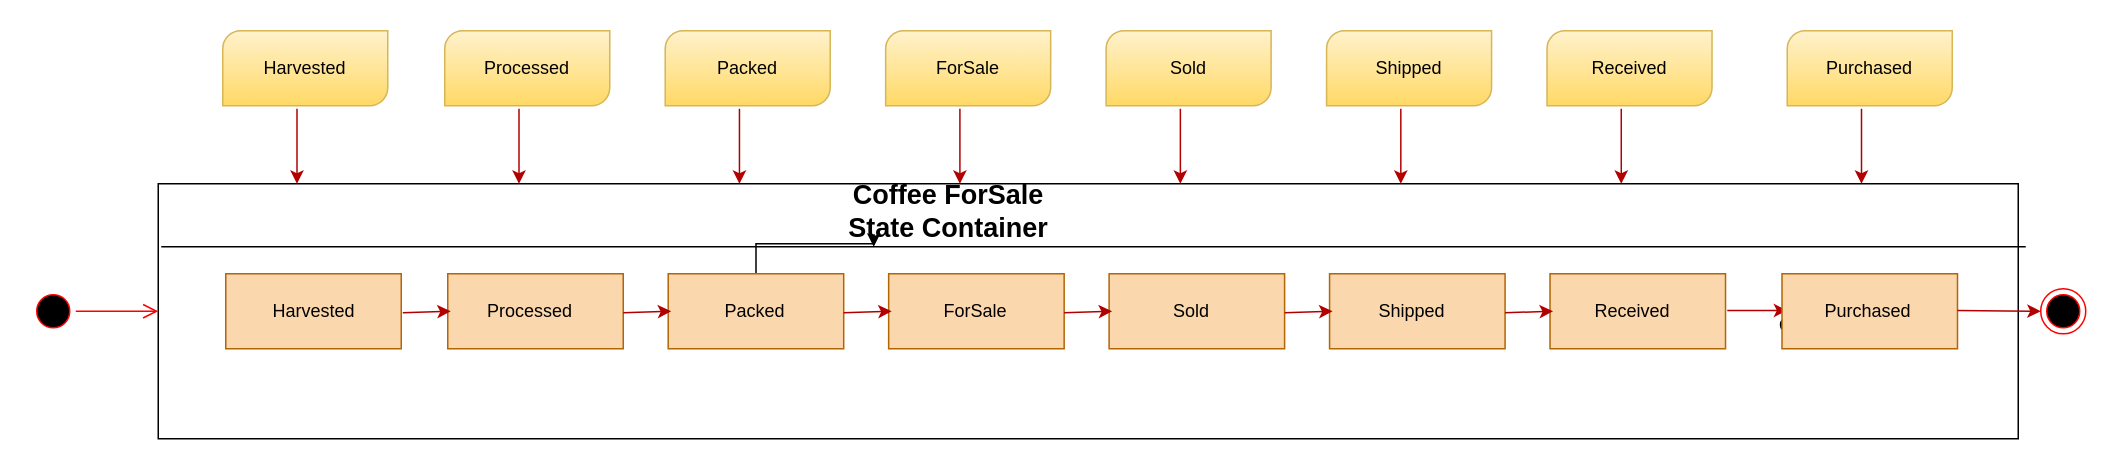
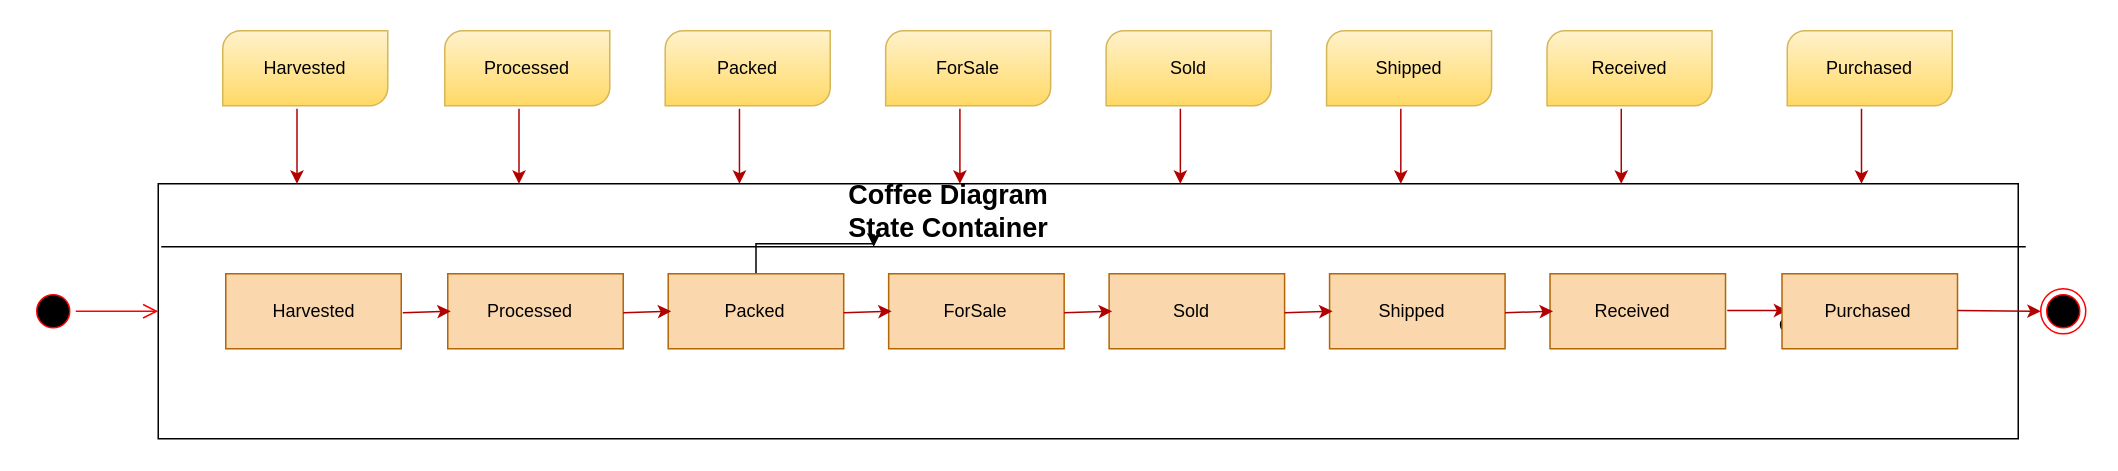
node "Coffee ForSale State Container": label "Coffee ForSale State Container" -> "Coffee Diagram State Container"
